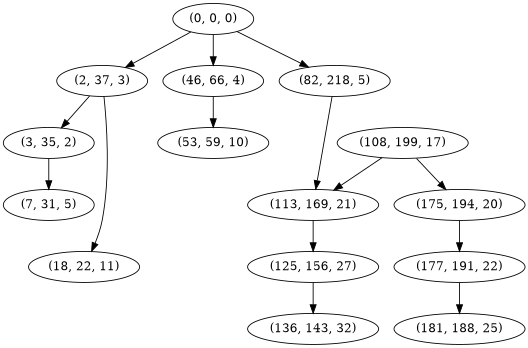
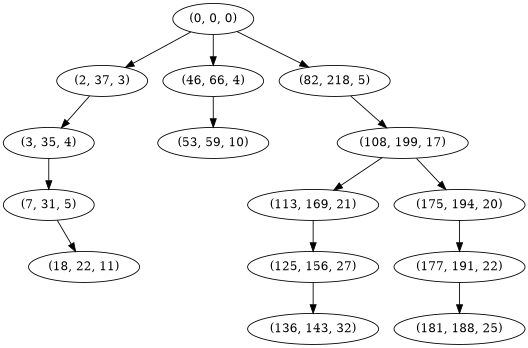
edge "(82, 218, 5)" -> "(113, 169, 21)": now "(82, 218, 5)" -> "(108, 199, 17)"
node "(3, 35, 2)": label "(3, 35, 2)" -> "(3, 35, 4)"
edge "(2, 37, 3)" -> "(18, 22, 11)": now "(7, 31, 5)" -> "(18, 22, 11)"
